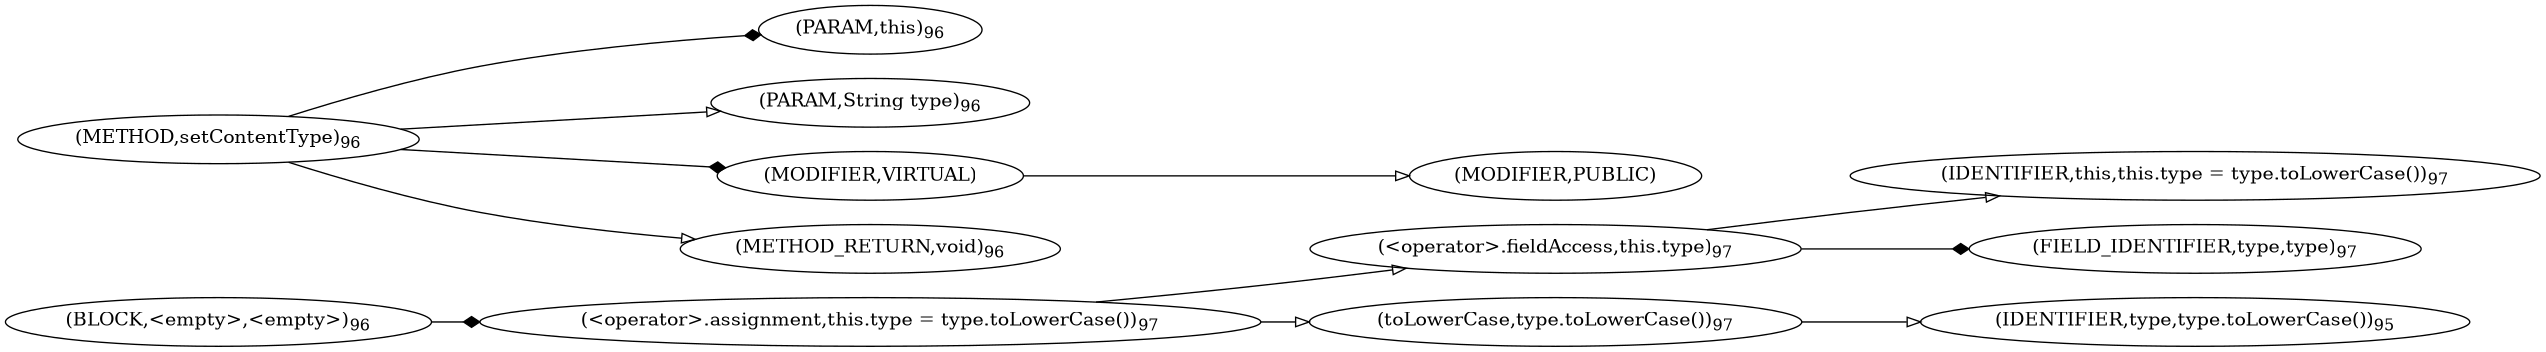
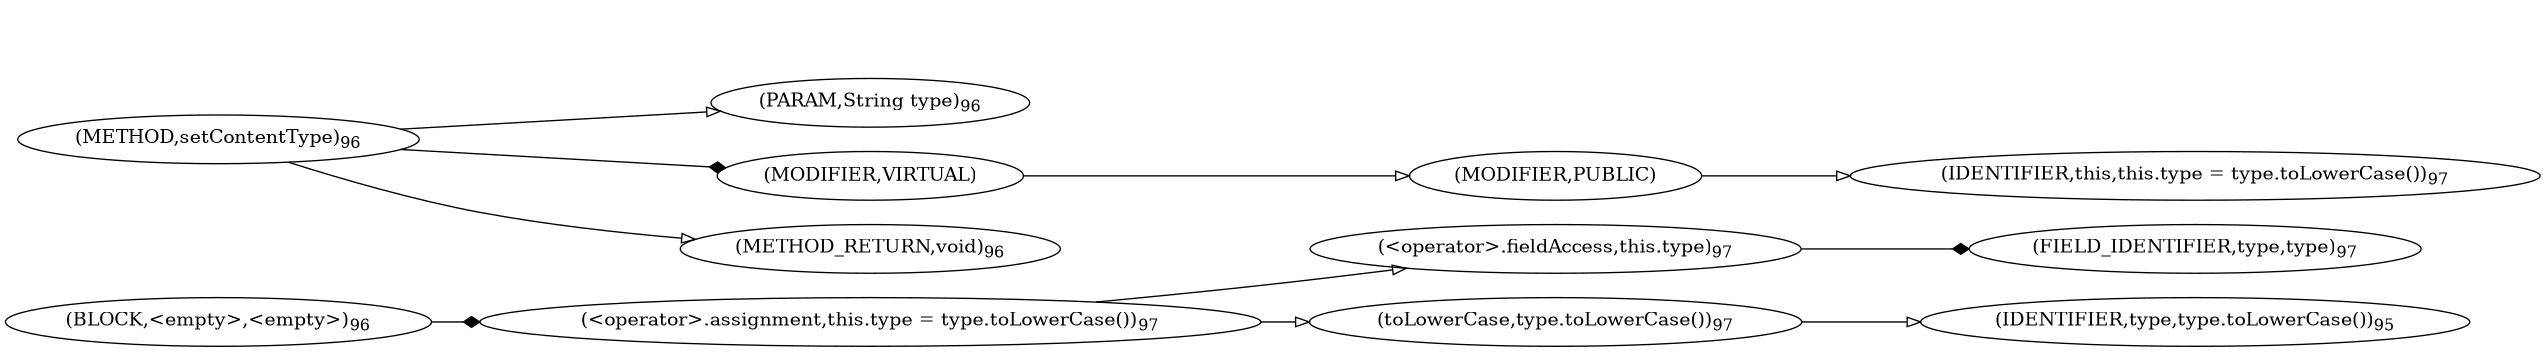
node "(PARAM,this)": removed
edge "(<operator>.fieldAccess,this.type)" -> "(IDENTIFIER,this,this.type = type.toLowerCase())": now "(MODIFIER,PUBLIC)" -> "(IDENTIFIER,this,this.type = type.toLowerCase())"
